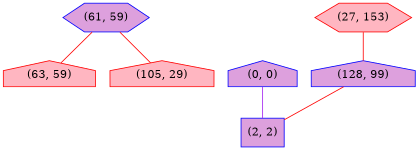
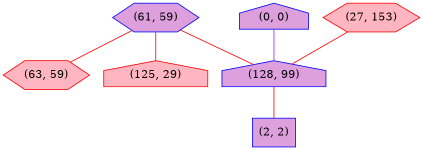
edge "(61, 59)" -- "(128, 99)": added
node "(63, 59)": shape house -> hexagon
node "(105, 29)": label "(105, 29)" -> "(125, 29)"
edge "(0, 0)" -- "(2, 2)": now "(0, 0)" -- "(128, 99)"
